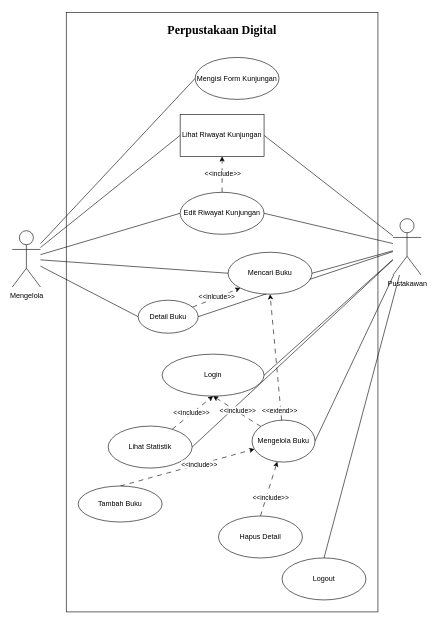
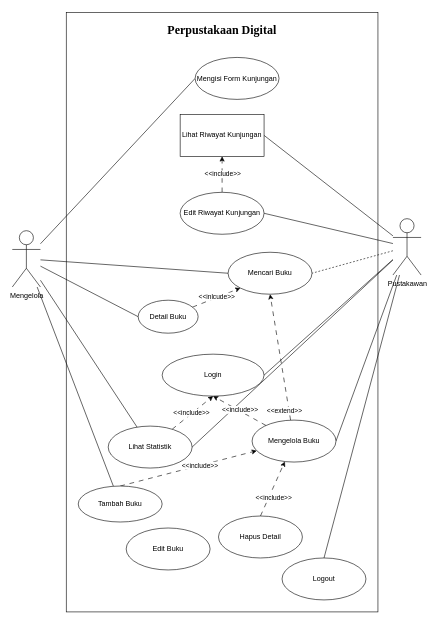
edge "Lihat Riwayat Kunjungan" -- "Mengelola": now "Lihat Statistik" -- "Mengelola"
edge "Edit Riwayat Kunjungan" -- "Mengelola": now "Tambah Buku" -- "Mengelola"
edge "Pustakawan" -- "Mencari Buku": style solid -> dashed
edge "Pustakawan" -- "Detail Buku": removed
node "Mengelola Buku": size 63x42 -> 84x42
node "Edit Buku": added
